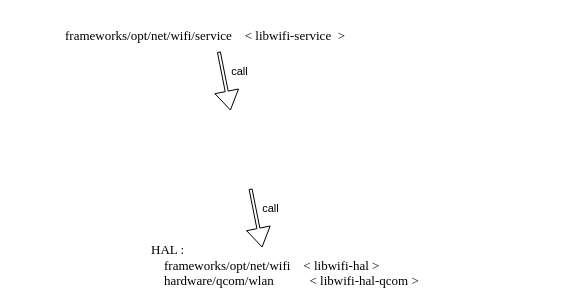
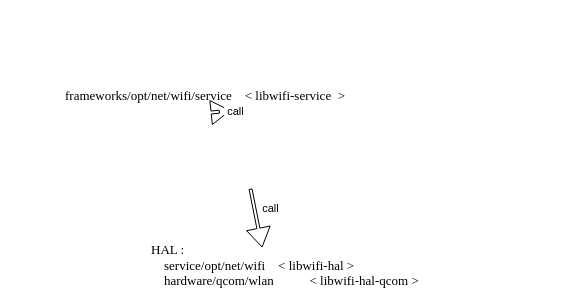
node "frameworks/opt/net/wifi/service < libwifi-service >": moved (206, 36) -> (206, 96)
node "HAL : frameworks/opt/net/wifi < libwifi-hal > hardware/qcom/wlan < libwifi-hal-qcom >": label "HAL : frameworks/opt/net/wifi < libwifi-hal > hardware/qcom/wlan < libwifi-hal-qcom >" -> "HAL : service/opt/net/wifi < libwifi-hal > hardware/qcom/wlan < libwifi-hal-qcom >"
